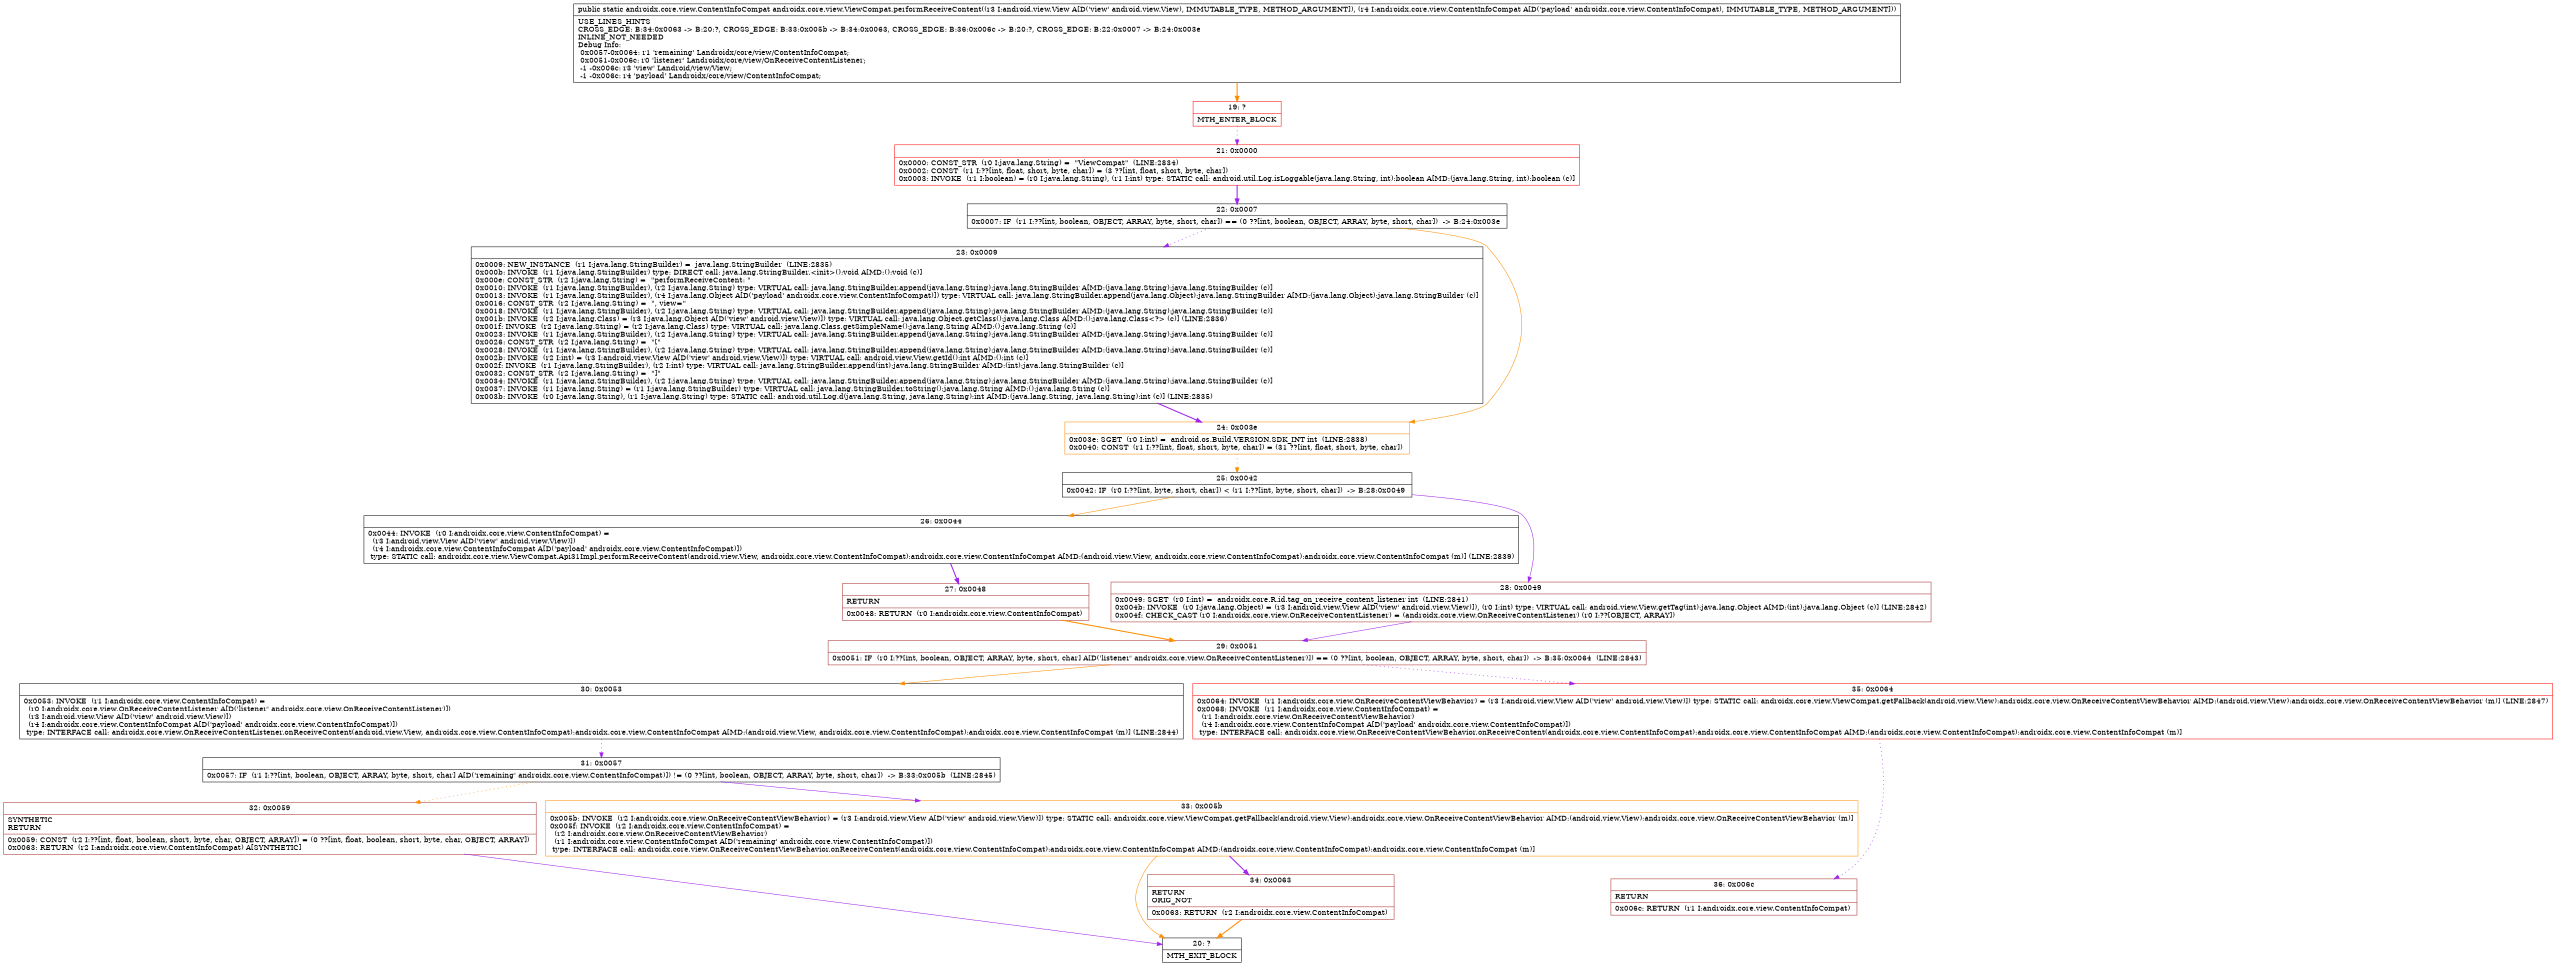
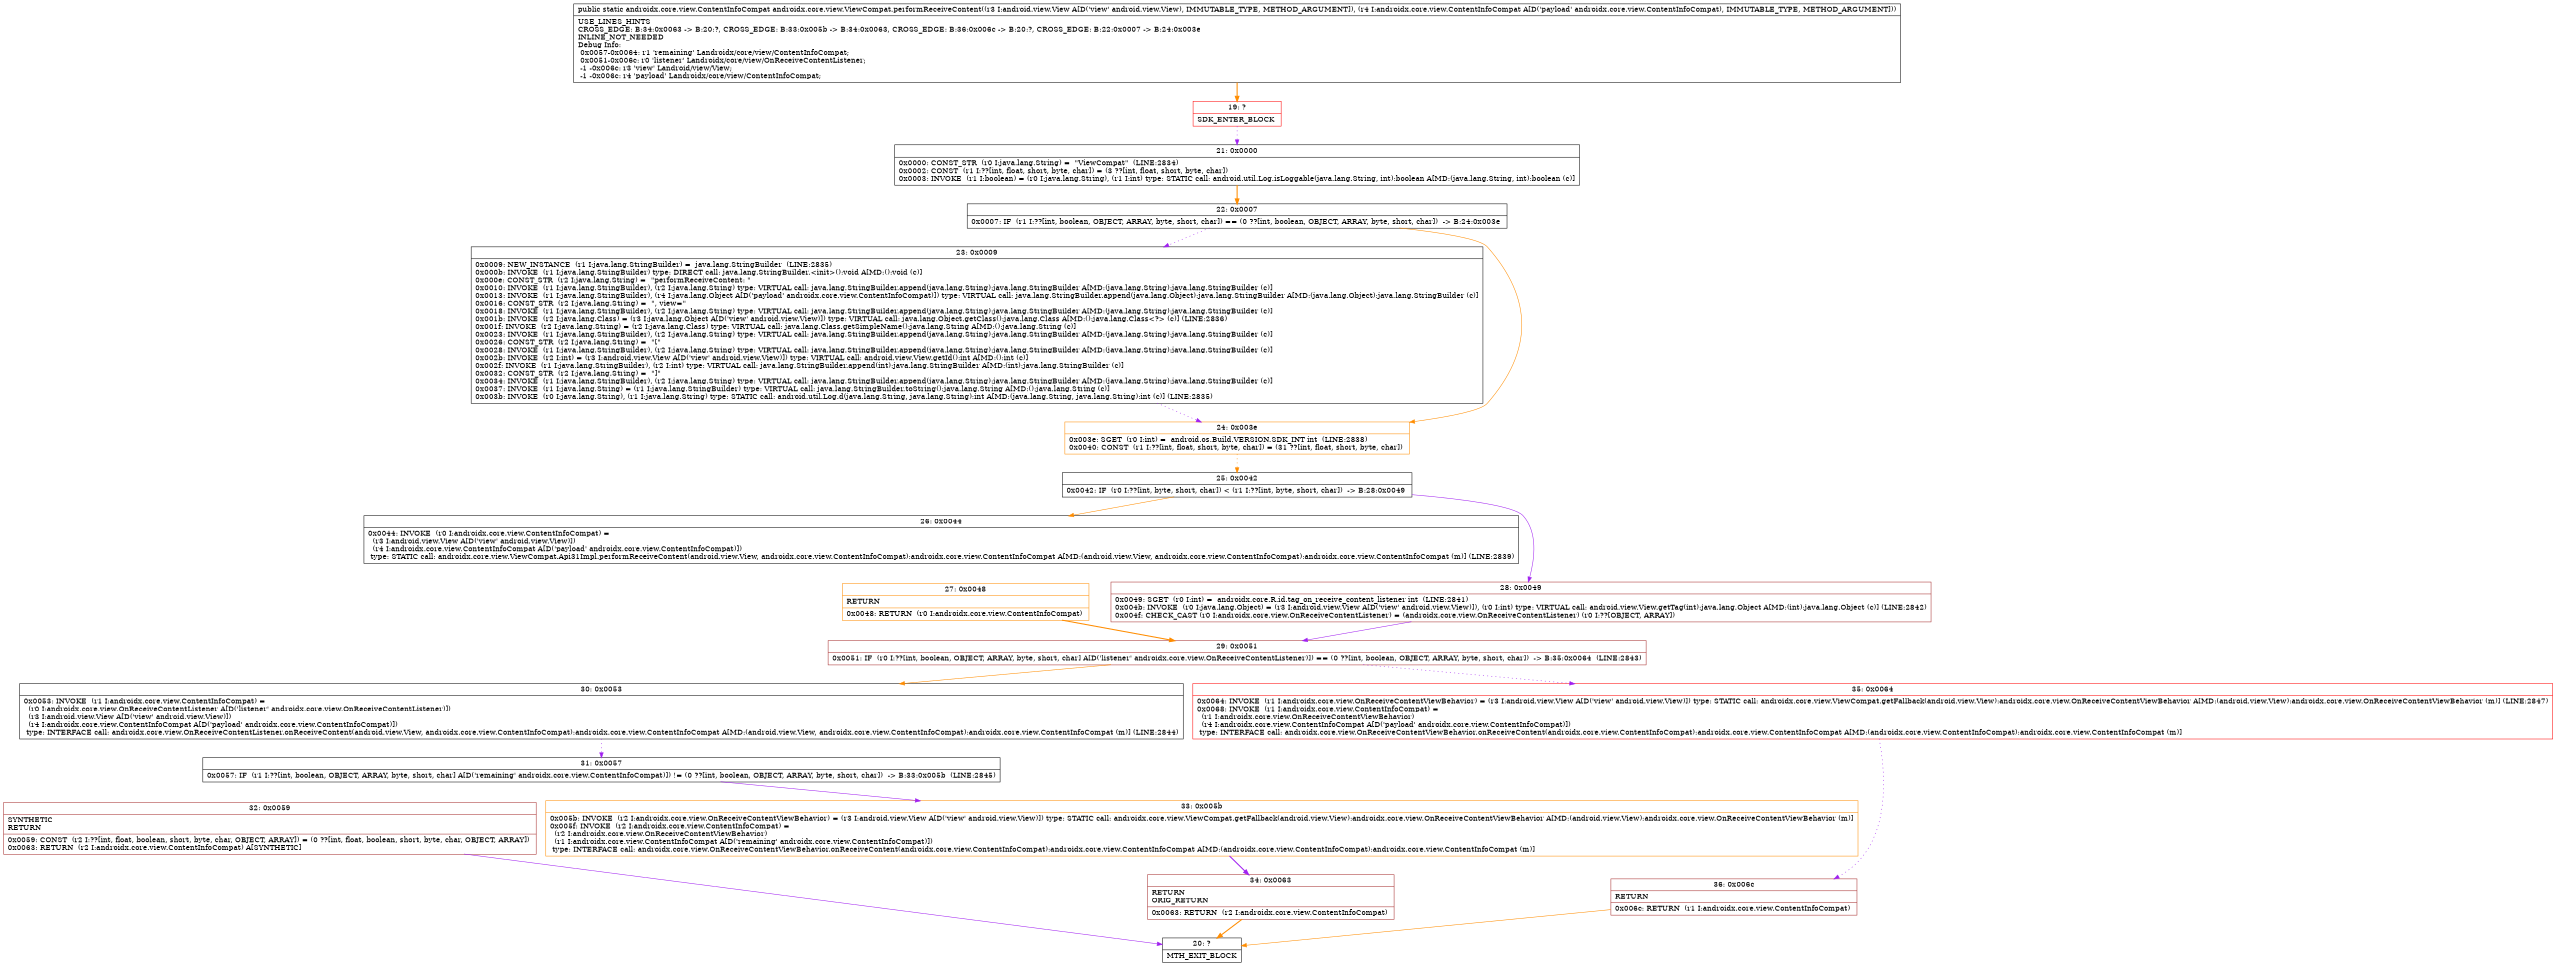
node "19: ?": text "MTH_ENTER_BLOCK" -> "SDK_ENTER_BLOCK"
node "21: 0x0000": color red -> black
edge "21: 0x0000" -> "22: 0x0007": color purple -> darkorange
edge "23: 0x0009" -> "24: 0x003e": style bold -> dotted
edge "26: 0x0044" -> "27: 0x0048": removed
node "27: 0x0048": color brown -> darkorange
edge "31: 0x0057" -> "32: 0x0059": removed
edge "33: 0x005b" -> "20: ?": now "36: 0x006c" -> "20: ?"
node "34: 0x0063": text "ORIG_NOT" -> "ORIG_RETURN"
